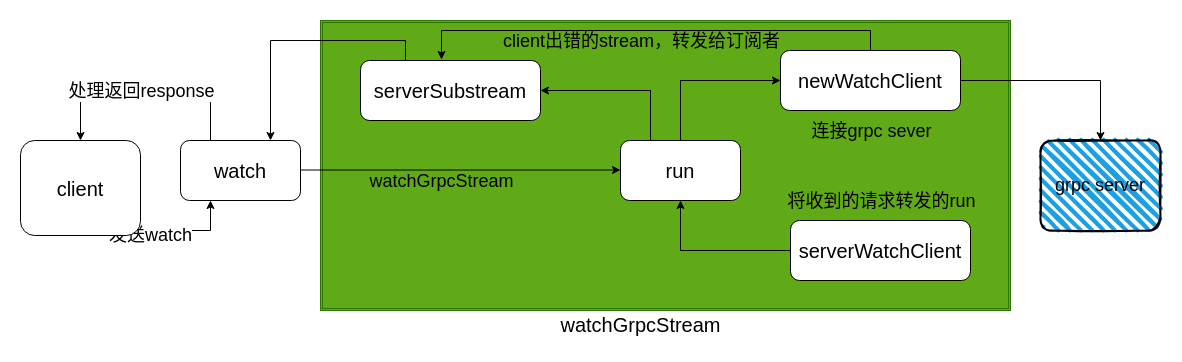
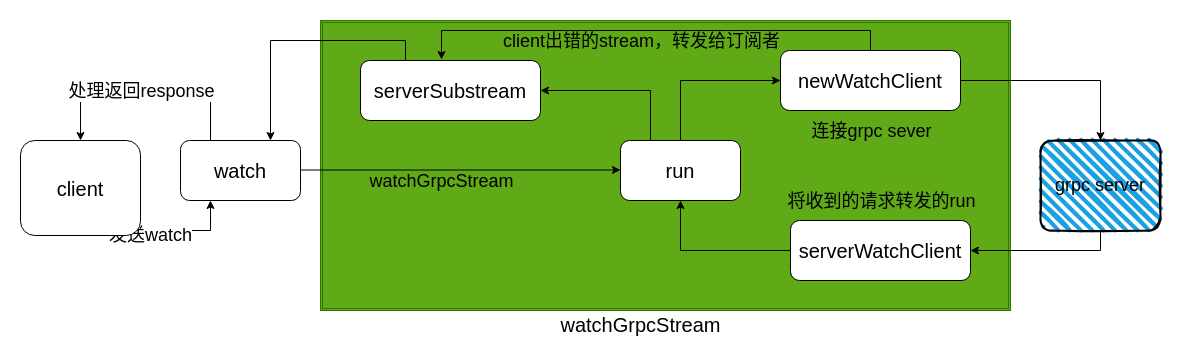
edge "grpc server" -> "serverWatchClient": added
